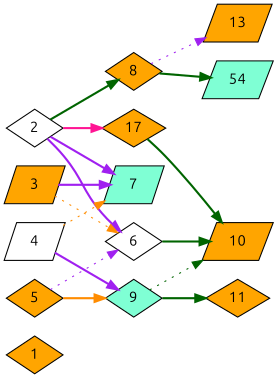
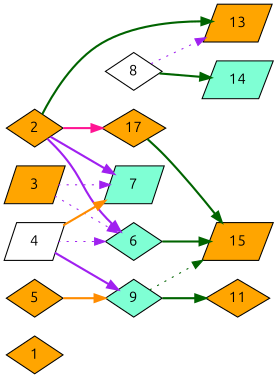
node "8": fillcolor orange -> white
node "54": label "54" -> "14"
edge "2" -> "8": now "2" -> "13"
node "2": fillcolor white -> orange
edge "3" -> "7": style bold -> dotted
edge "3" -> "6": color darkorange -> purple
edge "4" -> "7": style dotted -> bold
node "6": fillcolor white -> aquamarine
node "10": label "10" -> "15"
edge "5" -> "6": now "4" -> "6"
